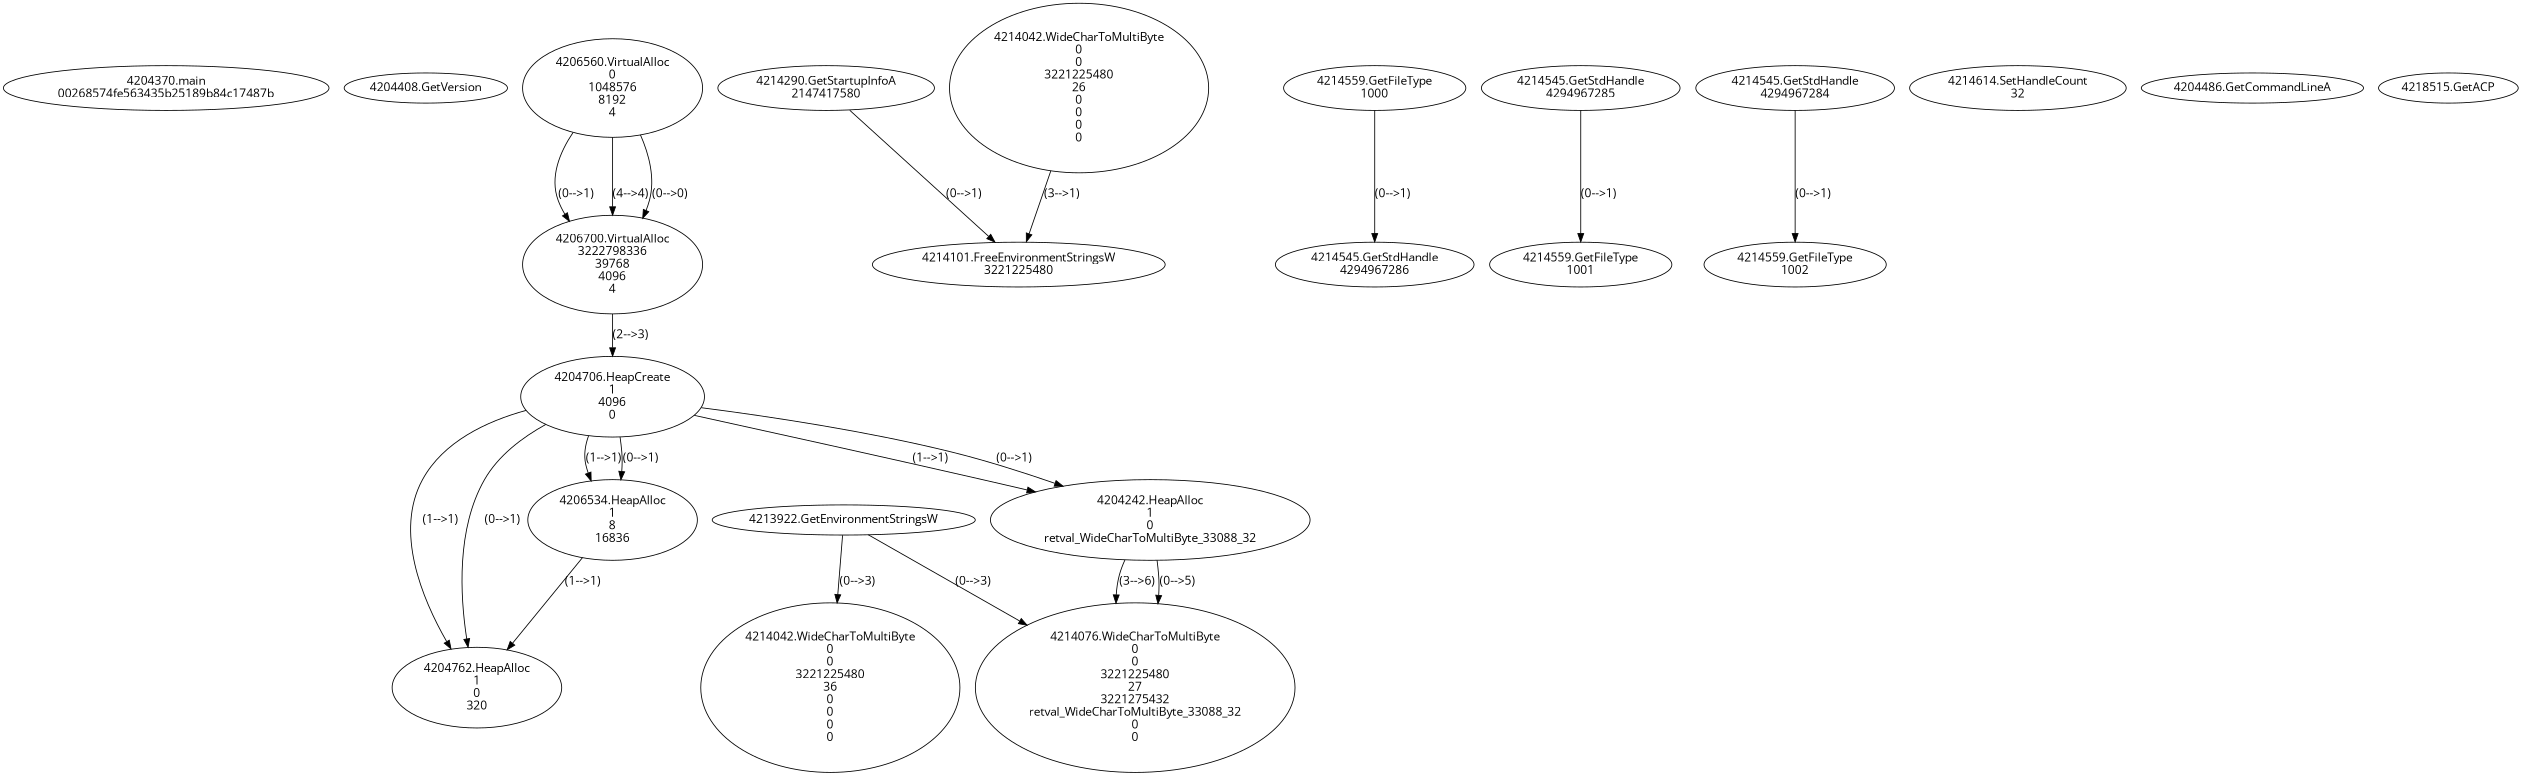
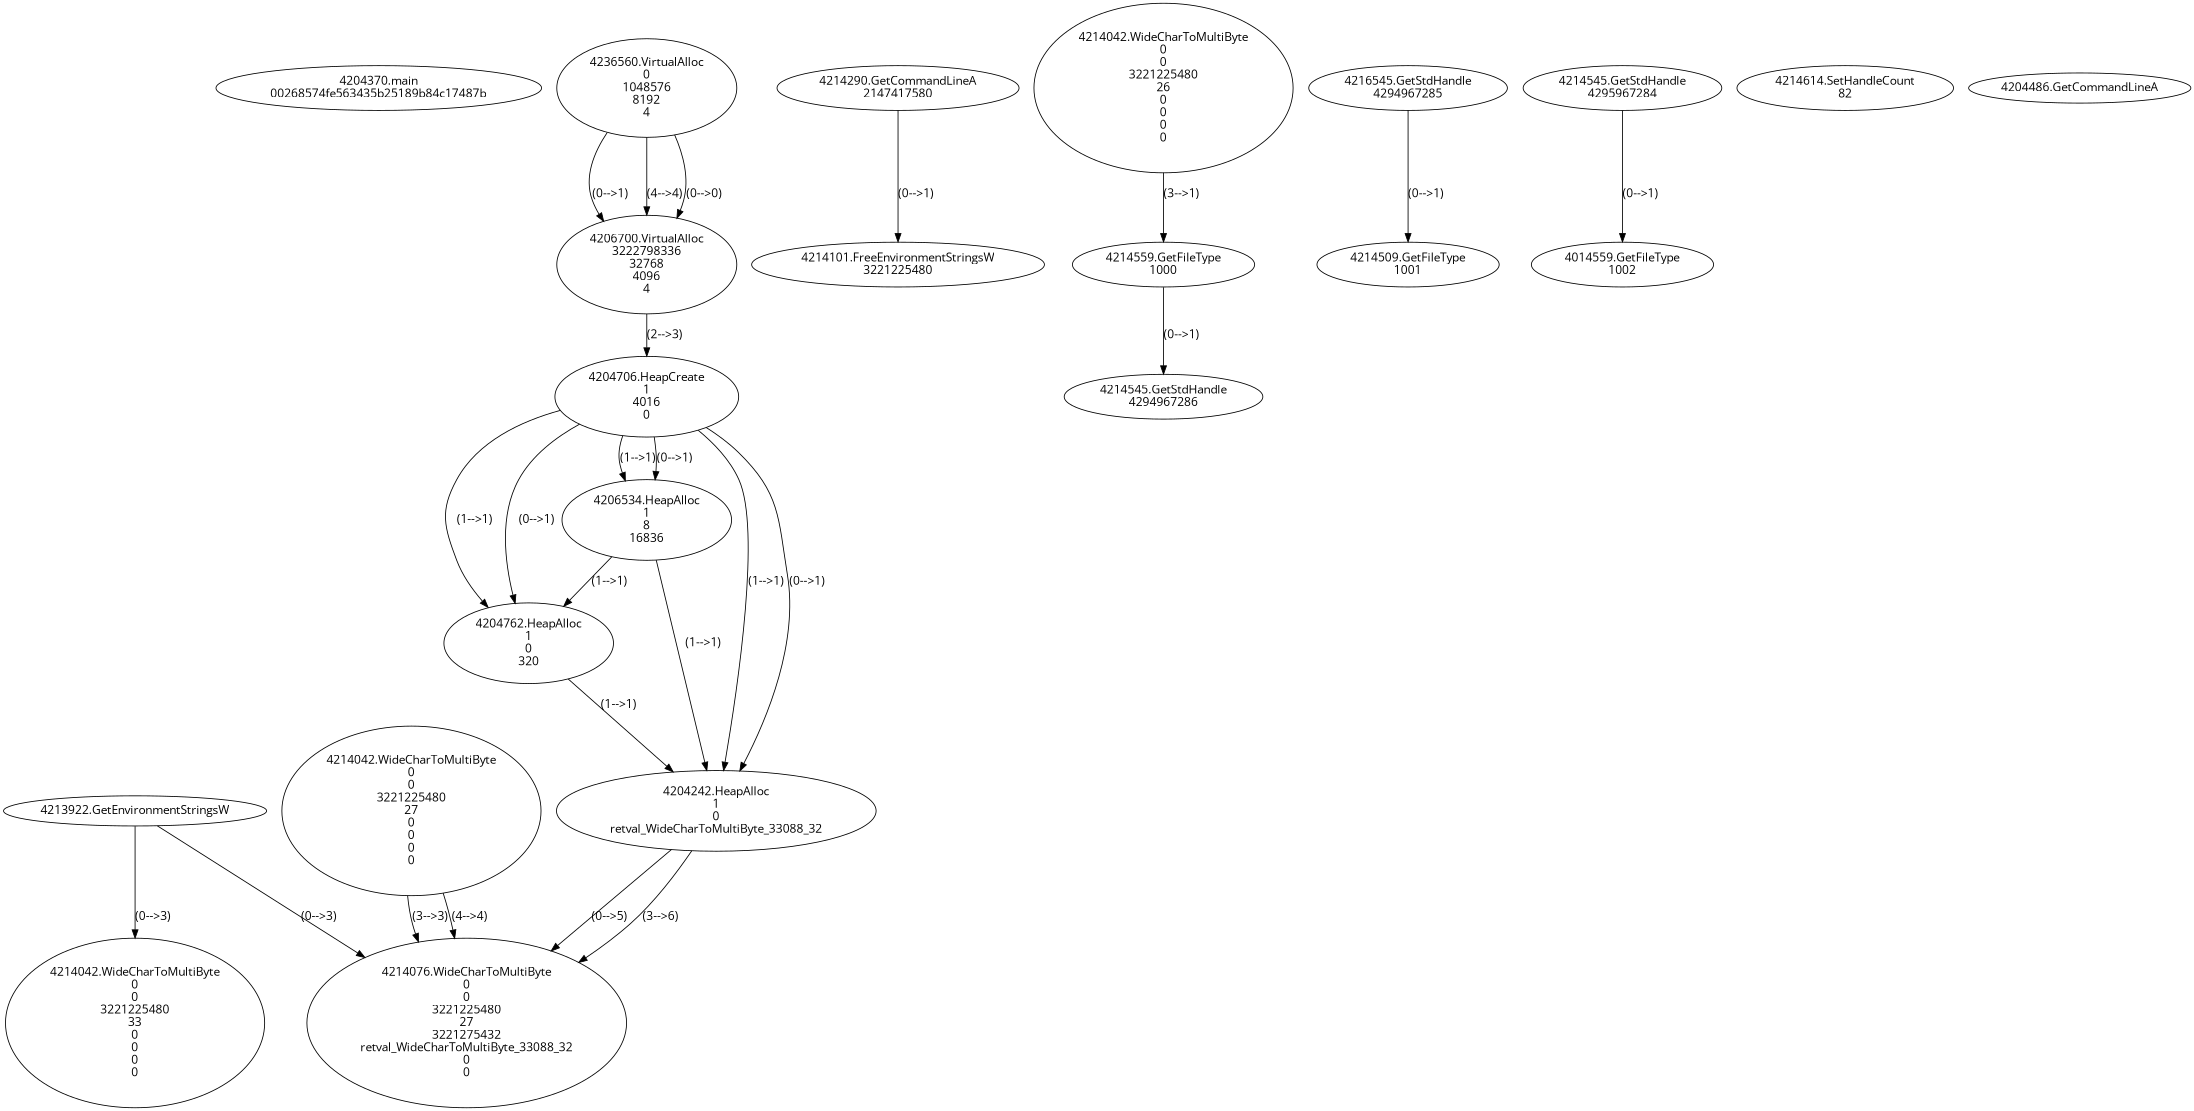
node "4204408.GetVersion": removed
node "4206560.VirtualAlloc 0 1048576 8192 4": label "4206560.VirtualAlloc 0 1048576 8192 4" -> "4236560.VirtualAlloc 0 1048576 8192 4"
node "4214290.GetStartupInfoA 2147417580": label "4214290.GetStartupInfoA 2147417580" -> "4214290.GetCommandLineA 2147417580"
node "4214545.GetStdHandle 4294967285": label "4214545.GetStdHandle 4294967285" -> "4216545.GetStdHandle 4294967285"
node "4214545.GetStdHandle 4294967284": label "4214545.GetStdHandle 4294967284" -> "4214545.GetStdHandle 4295967284"
node "4214614.SetHandleCount 32": label "4214614.SetHandleCount 32" -> "4214614.SetHandleCount 82"
node "4218515.GetACP": removed
edge "4214042.WideCharToMultiByte 0 0 3221225480 26 0 0 0 0" -> "4214101.FreeEnvironmentStringsW 3221225480": now "4214042.WideCharToMultiByte 0 0 3221225480 26 0 0 0 0" -> "4214559.GetFileType 1000"
node "4206700.VirtualAlloc 3222798336 39768 4096 4": label "4206700.VirtualAlloc 3222798336 39768 4096 4" -> "4206700.VirtualAlloc 3222798336 32768 4096 4"
node "4214559.GetFileType 1001": label "4214559.GetFileType 1001" -> "4214509.GetFileType 1001"
node "4214559.GetFileType 1002": label "4214559.GetFileType 1002" -> "4014559.GetFileType 1002"
node "4204706.HeapCreate 1 4096 0": label "4204706.HeapCreate 1 4096 0" -> "4204706.HeapCreate 1 4016 0"
edge "4206534.HeapAlloc 1 8 16836" -> "4204242.HeapAlloc 1 0 retval_WideCharToMultiByte_33088_32": added, label "(1-->1)"
node "4214042.WideCharToMultiByte 0 0 3221225480 36 0 0 0 0": label "4214042.WideCharToMultiByte 0 0 3221225480 36 0 0 0 0" -> "4214042.WideCharToMultiByte 0 0 3221225480 33 0 0 0 0"
edge "4204762.HeapAlloc 1 0 320" -> "4204242.HeapAlloc 1 0 retval_WideCharToMultiByte_33088_32": added, label "(1-->1)"
node "4214042.WideCharToMultiByte 0 0 3221225480 27 0 0 0 0": added
